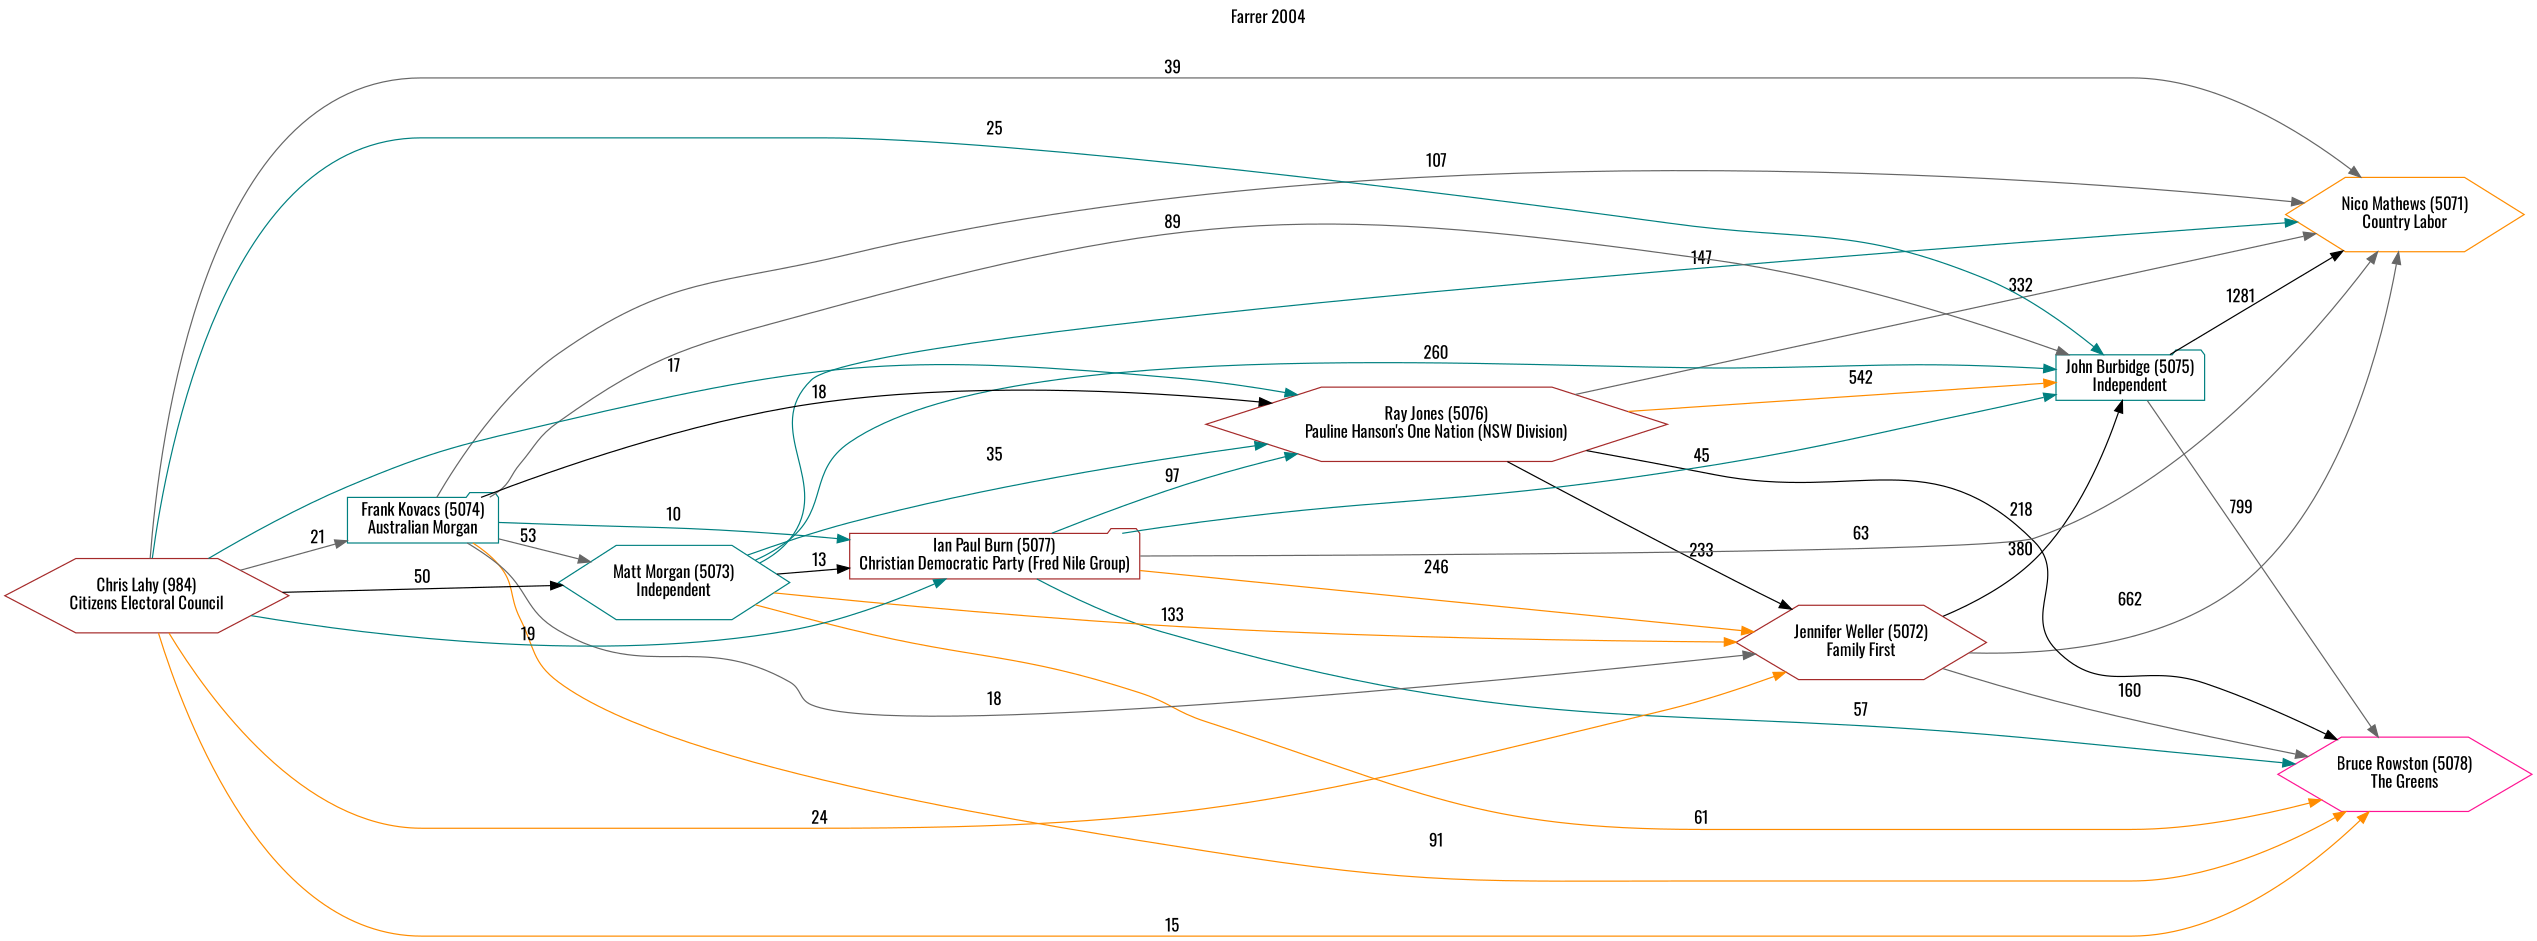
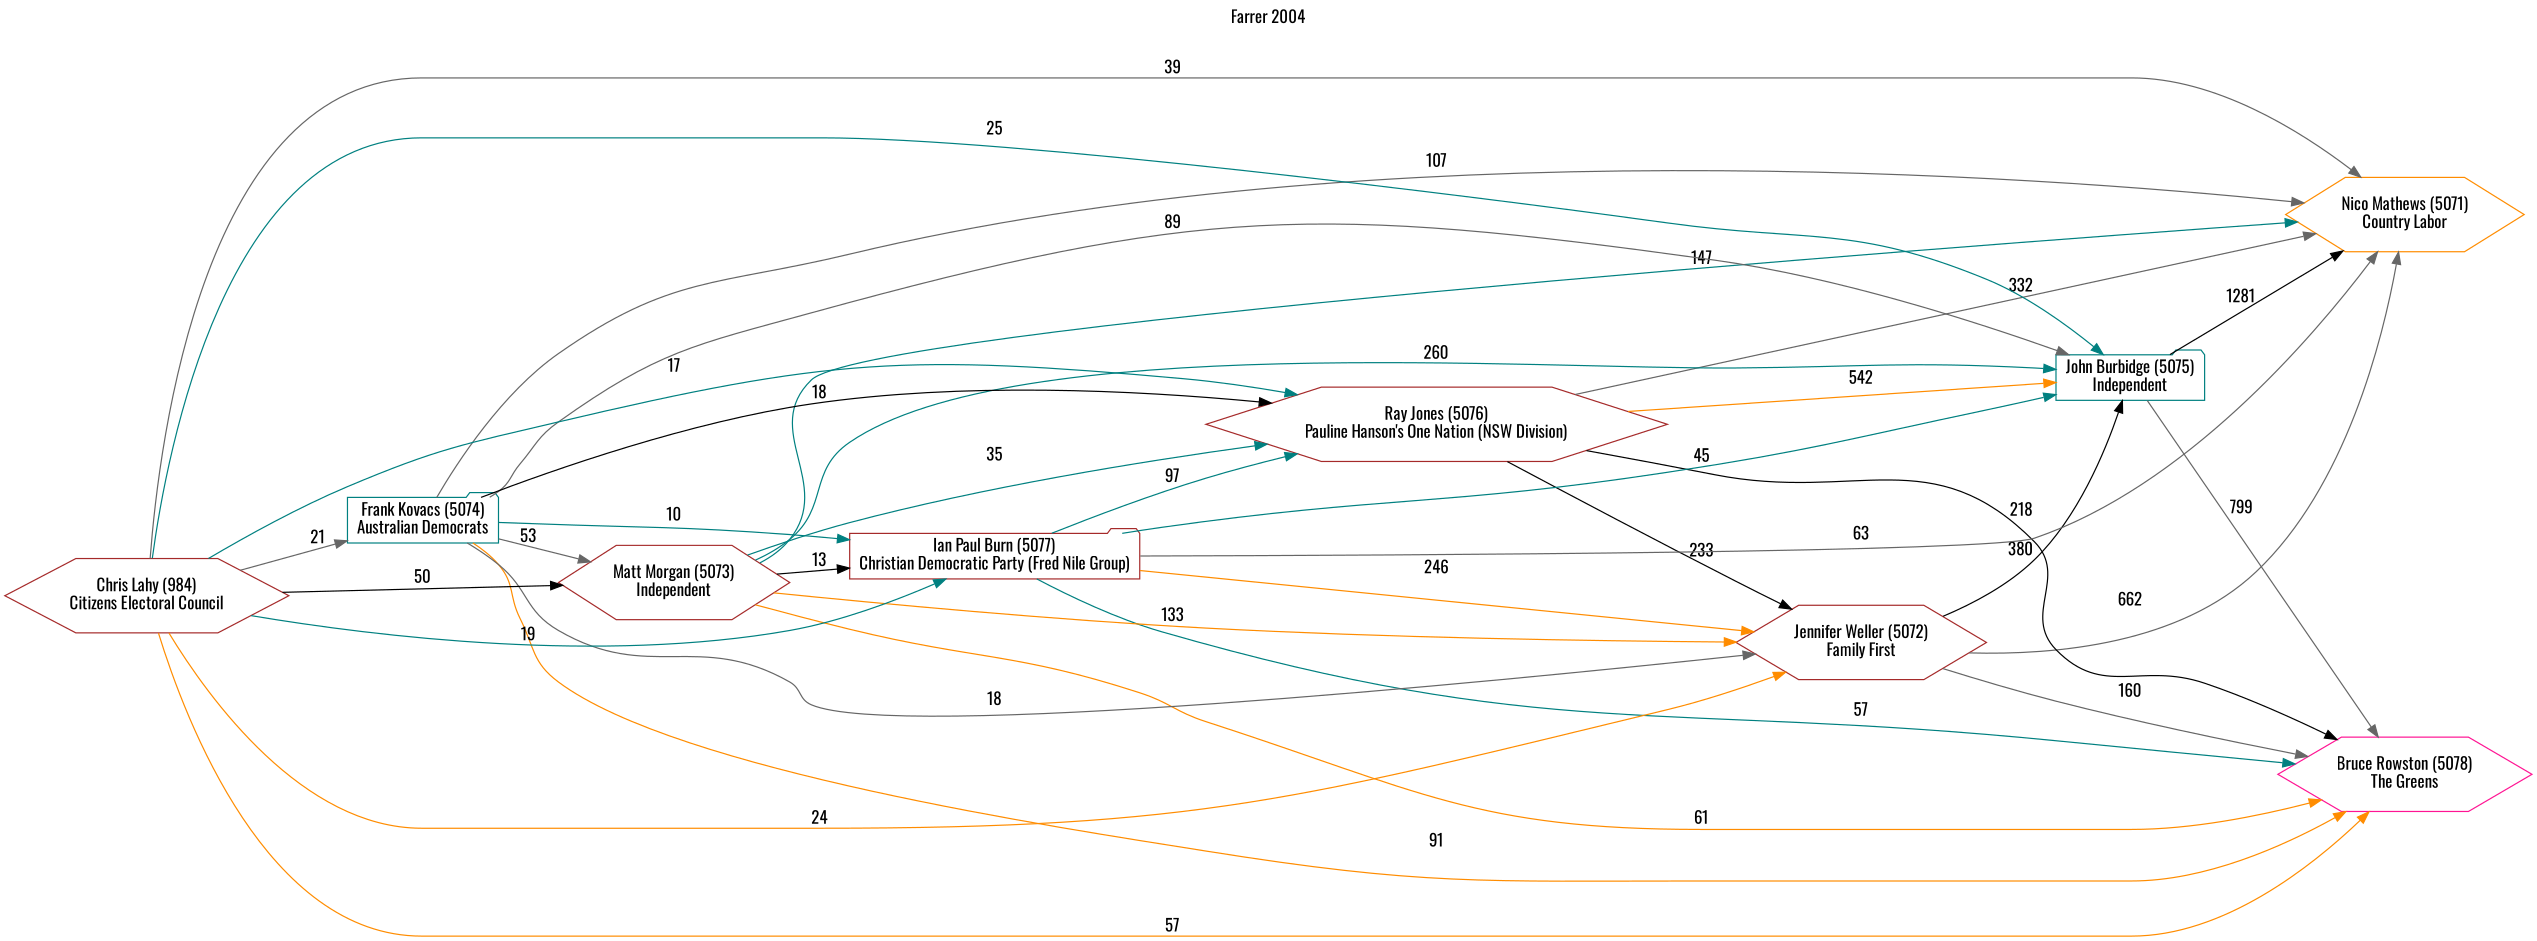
node "Frank Kovacs (5074) Australian Morgan": label "Frank Kovacs (5074) Australian Morgan" -> "Frank Kovacs (5074) Australian Democrats"
node "Matt Morgan (5073) Independent": color teal -> brown
edge "Chris Lahy (984) Citizens Electoral Council" -> "Bruce Rowston (5078) The Greens": label "15" -> "57"
